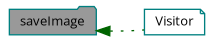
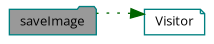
edge "Visitor" -> "saveImage": reversed
